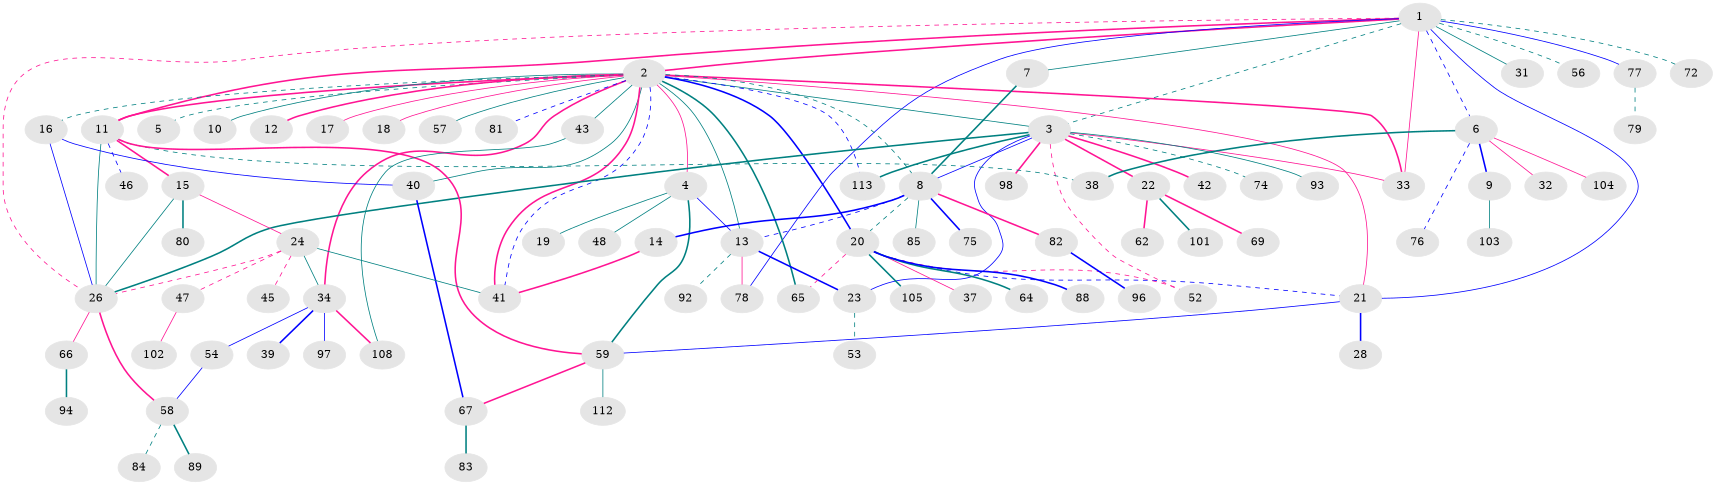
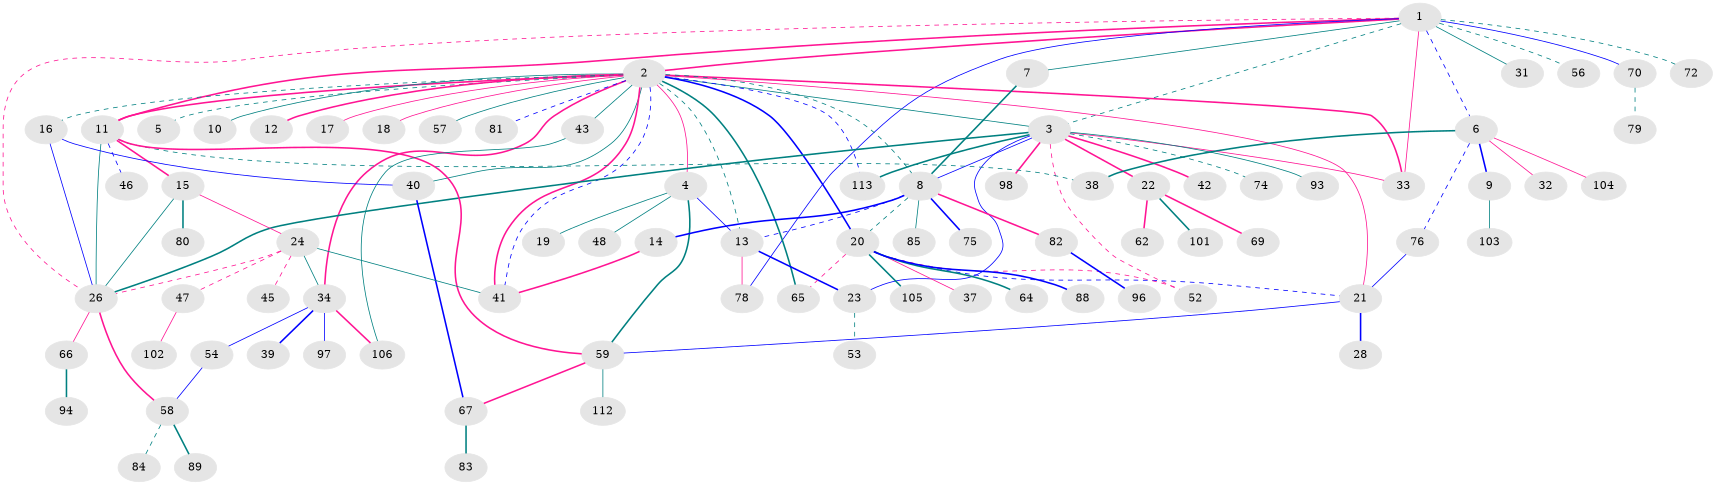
node "77": label "77" -> "70"
edge "2" -- "13": style solid -> dashed
edge "1" -- "21": now "76" -- "21"
node "92": removed
node "108": label "108" -> "106"
